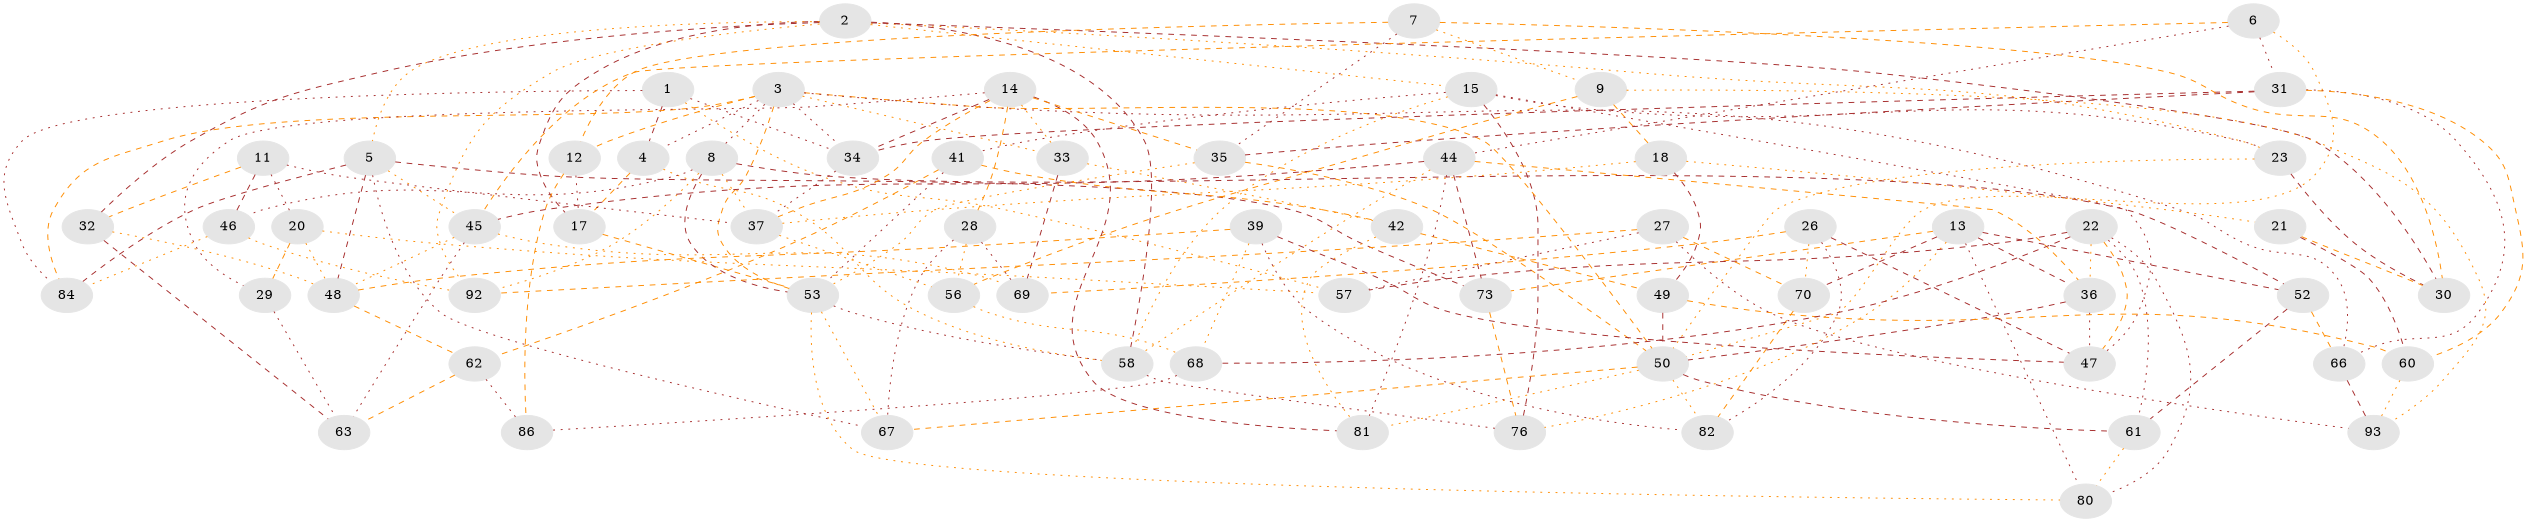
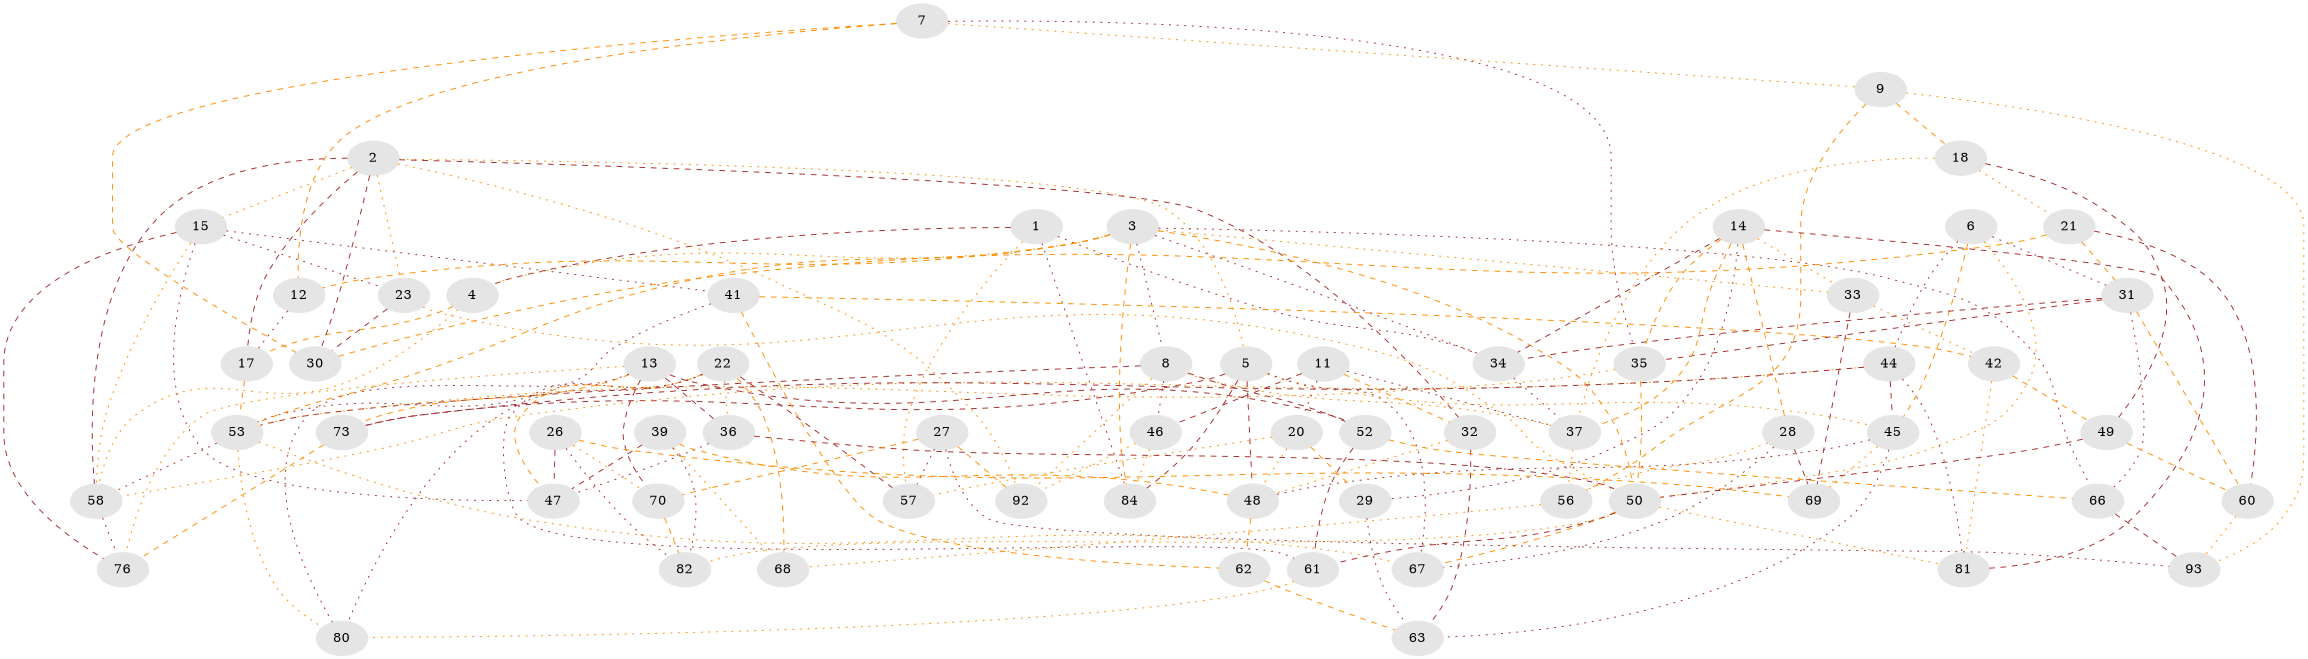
edge "3" -- "4": color brown -> darkorange
edge "44" -- "36": removed
edge "21" -- "31": added
edge "45" -- "48": color darkorange -> brown
edge "28" -- "69": style dotted -> dashed
edge "22" -- "68": color brown -> darkorange
node "86": removed
